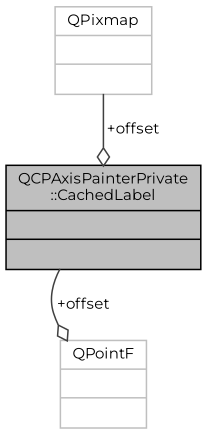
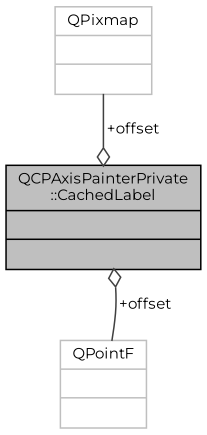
edge "QCPAxisPainterPrivate" -> "QPointF": reversed
